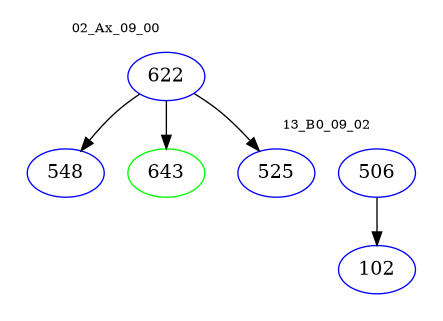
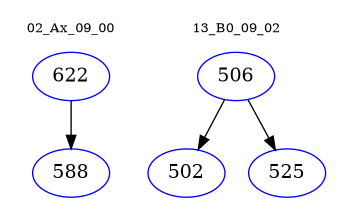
edge "622" -> "525": now "506" -> "525"
node "548": label "548" -> "588"
node "643": removed
node "102": label "102" -> "502"
